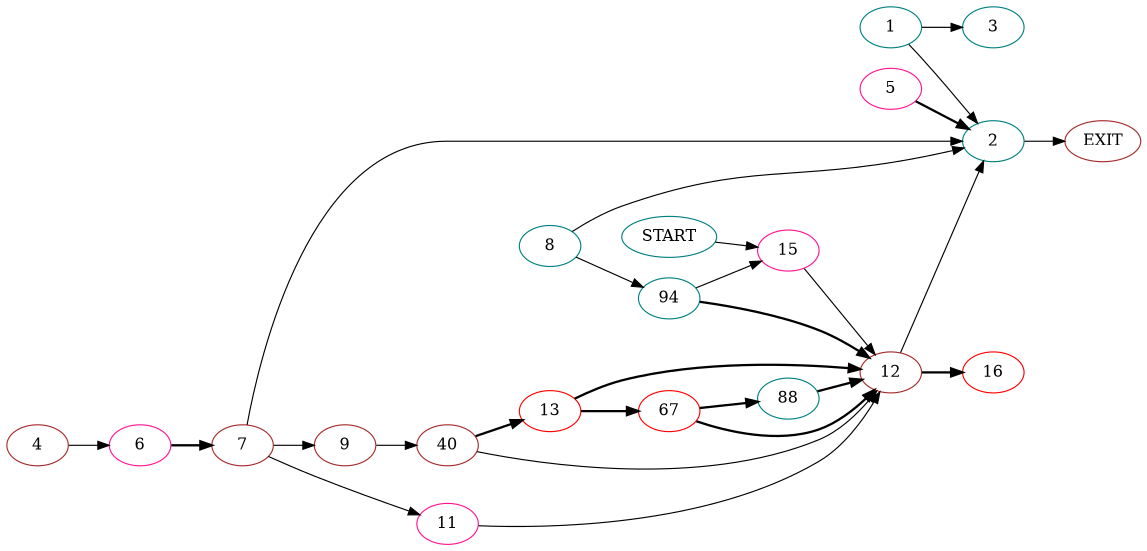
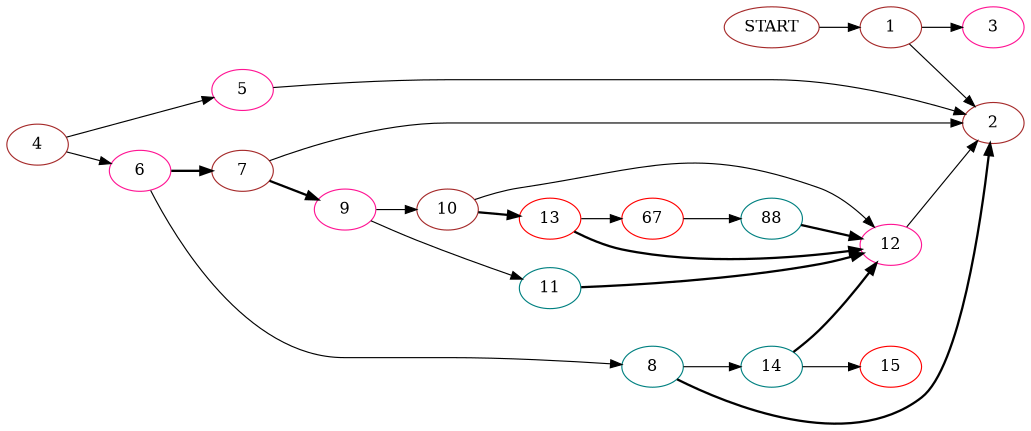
node "1": color teal -> brown
node "3": color teal -> deeppink
edge "5" -> "2": style bold -> solid
edge "4" -> "5": added
node "2": color teal -> brown
node "EXIT": removed
edge "8" -> "2": style solid -> bold
node "START": color teal -> brown
edge "START" -> "15": now "START" -> "1"
node "15": color deeppink -> red
node "94": label "94" -> "14"
edge "15" -> "12": removed
edge "6" -> "8": added
node "12": color brown -> deeppink
node "16": removed
edge "67" -> "88": style bold -> solid
edge "13" -> "67": style bold -> solid
edge "67" -> "12": removed
edge "7" -> "9": style solid -> bold
node "9": color brown -> deeppink
node "40": label "40" -> "10"
edge "7" -> "11": now "9" -> "11"
edge "11" -> "12": style solid -> bold
node "11": color deeppink -> teal
